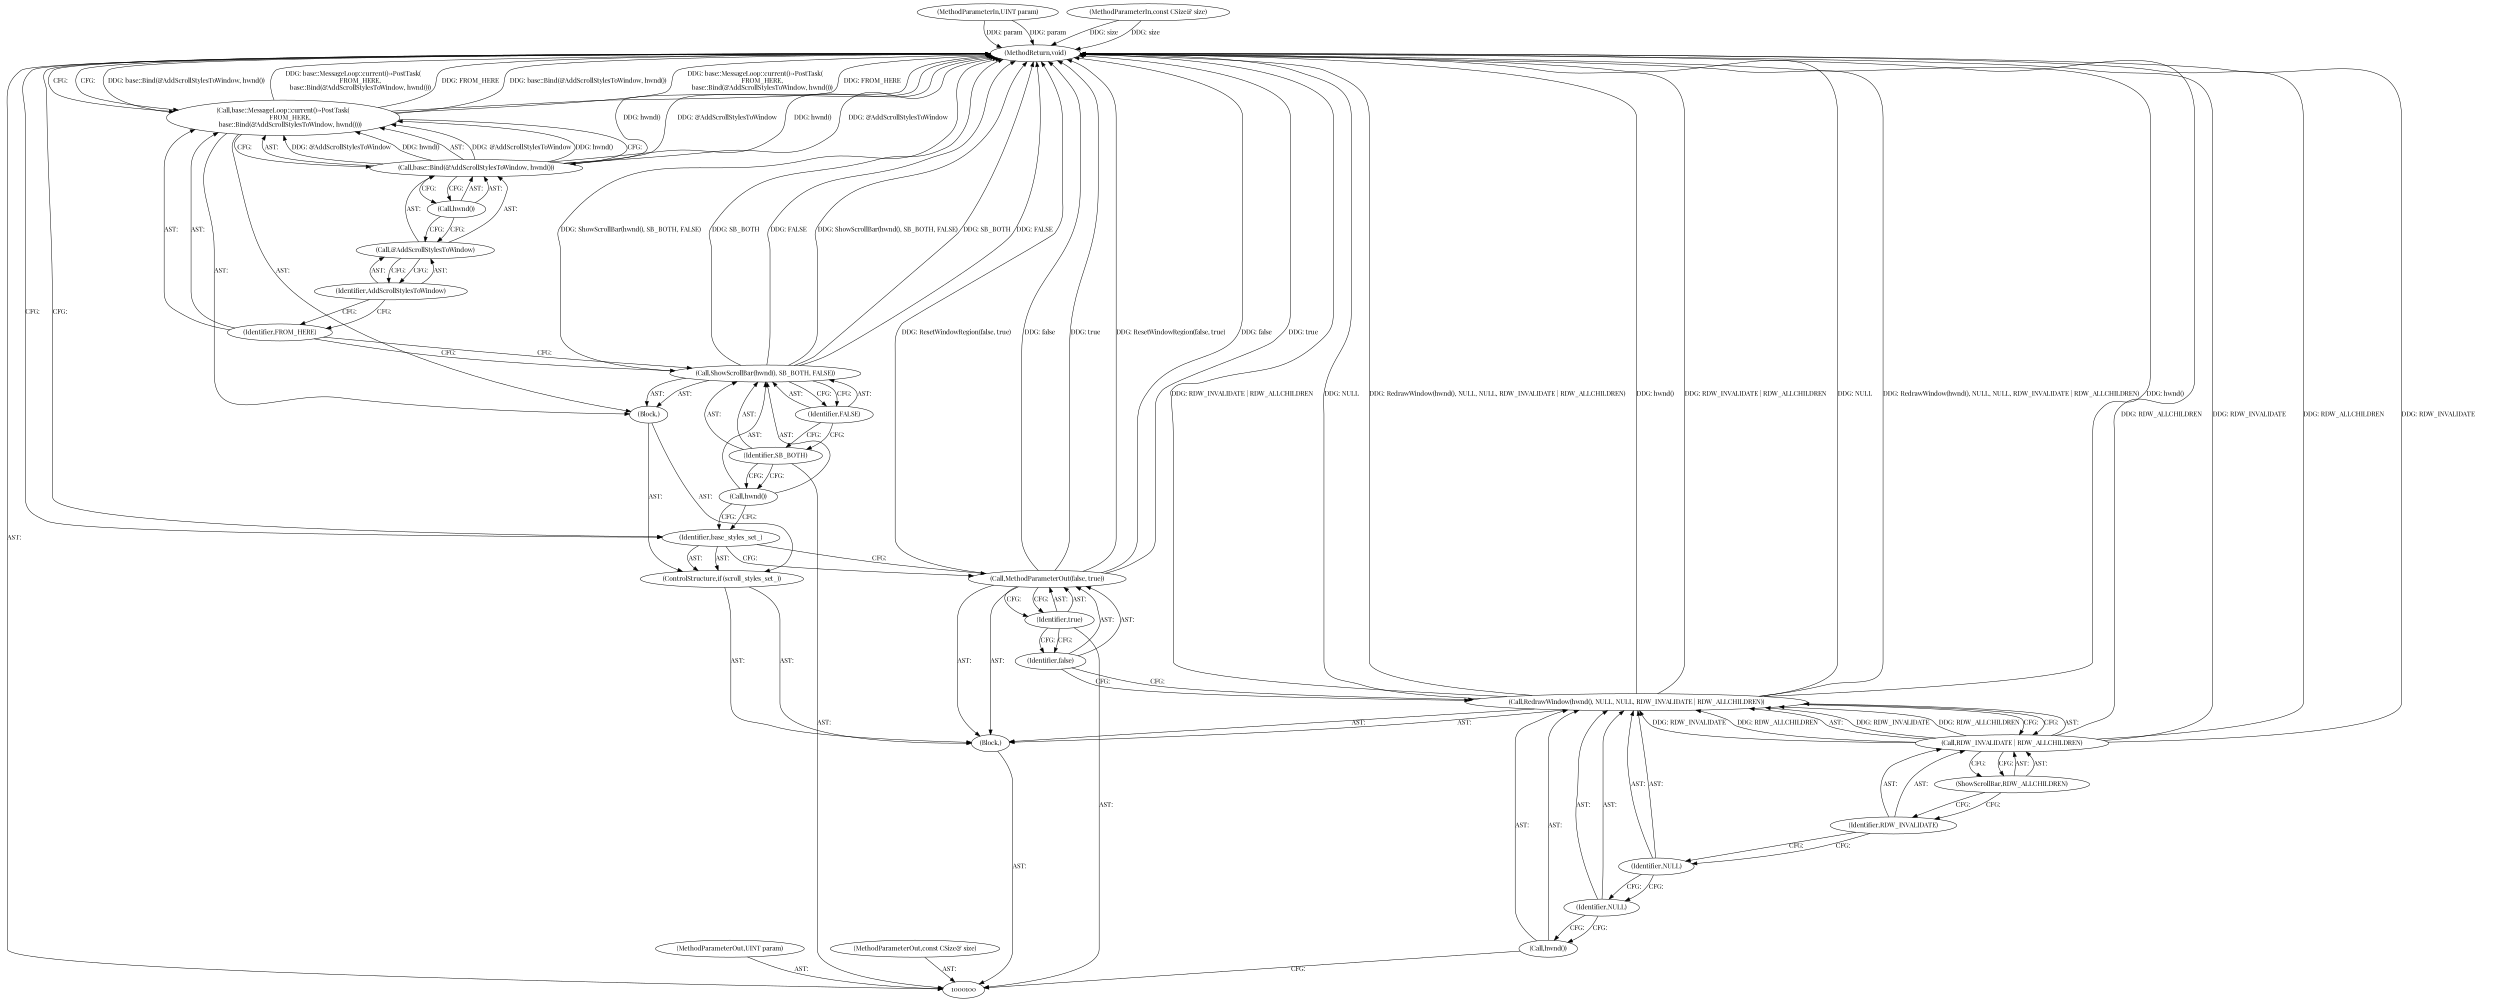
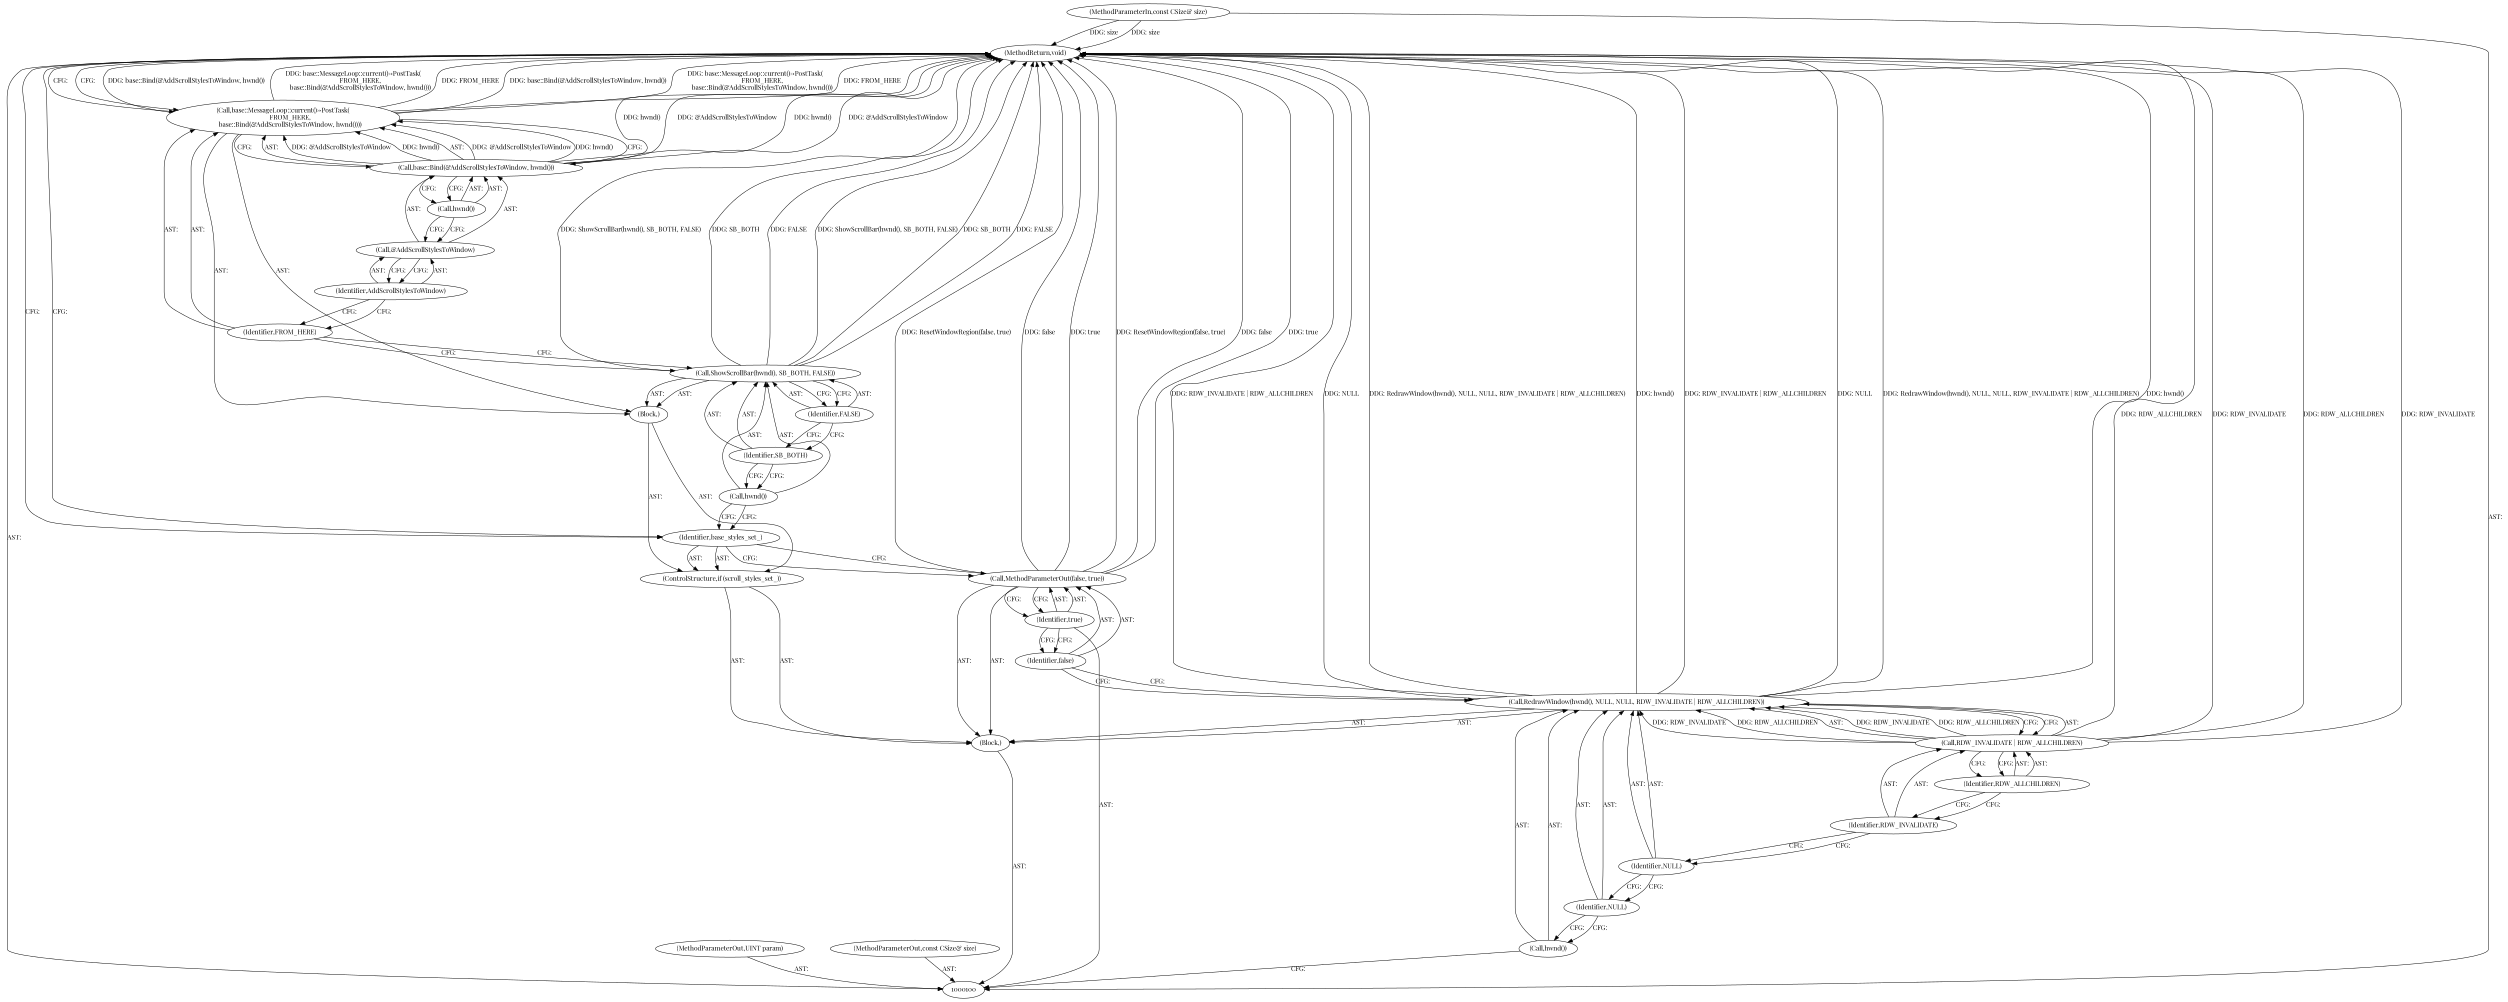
node "(MethodParameterIn,UINT param)": removed
edge "(Identifier,SB_BOTH)" -> "1000100": now "(MethodParameterIn,const CSize& size)" -> "1000100"
node "(ShowScrollBar,RDW_ALLCHILDREN)": label "(ShowScrollBar,RDW_ALLCHILDREN)" -> "(Identifier,RDW_ALLCHILDREN)"
